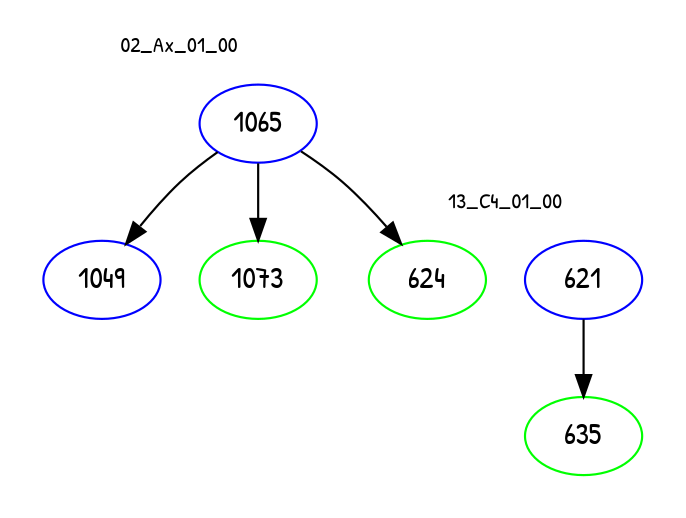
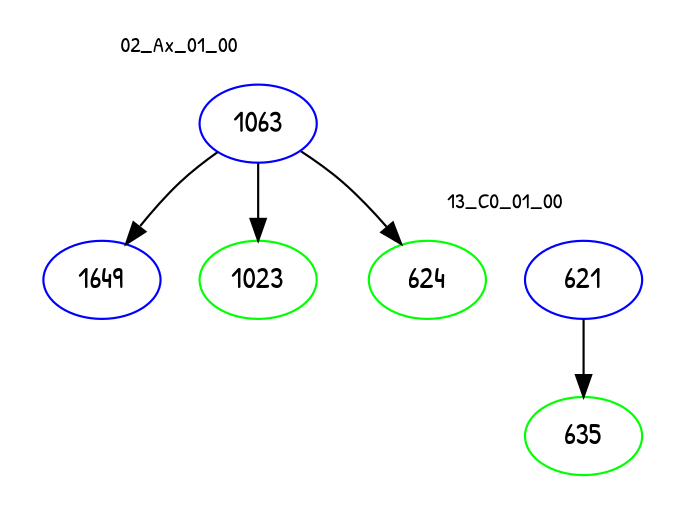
node "1065": label "1065" -> "1063"
cluster "13_C4_01_00": label "13_C4_01_00" -> "13_C0_01_00"
node "1049": label "1049" -> "1649"
node "1073": label "1073" -> "1023"
